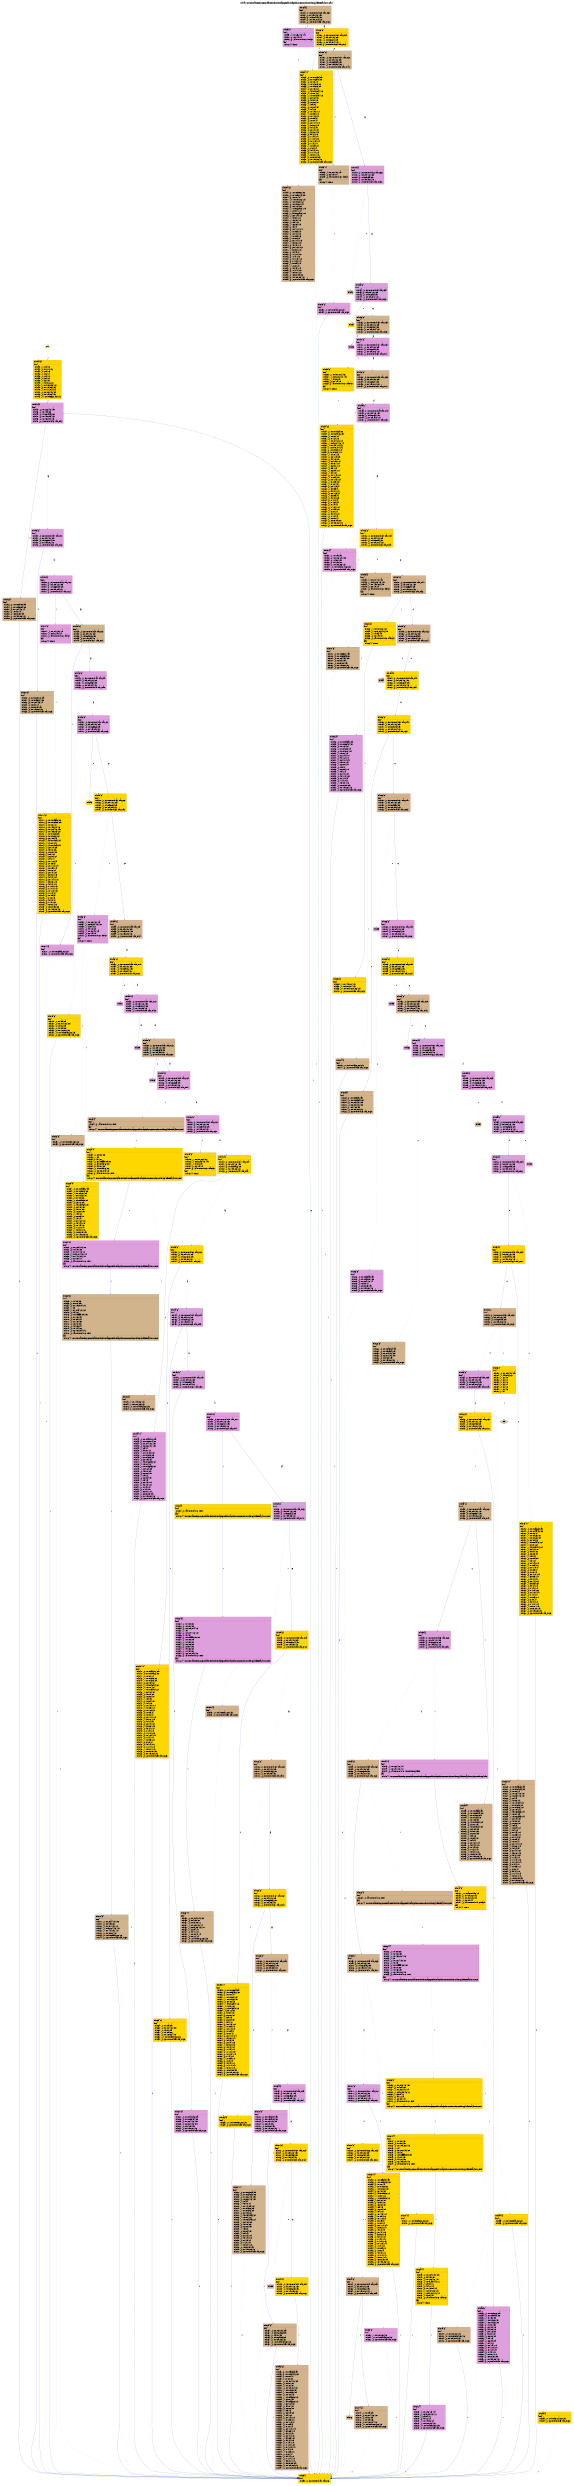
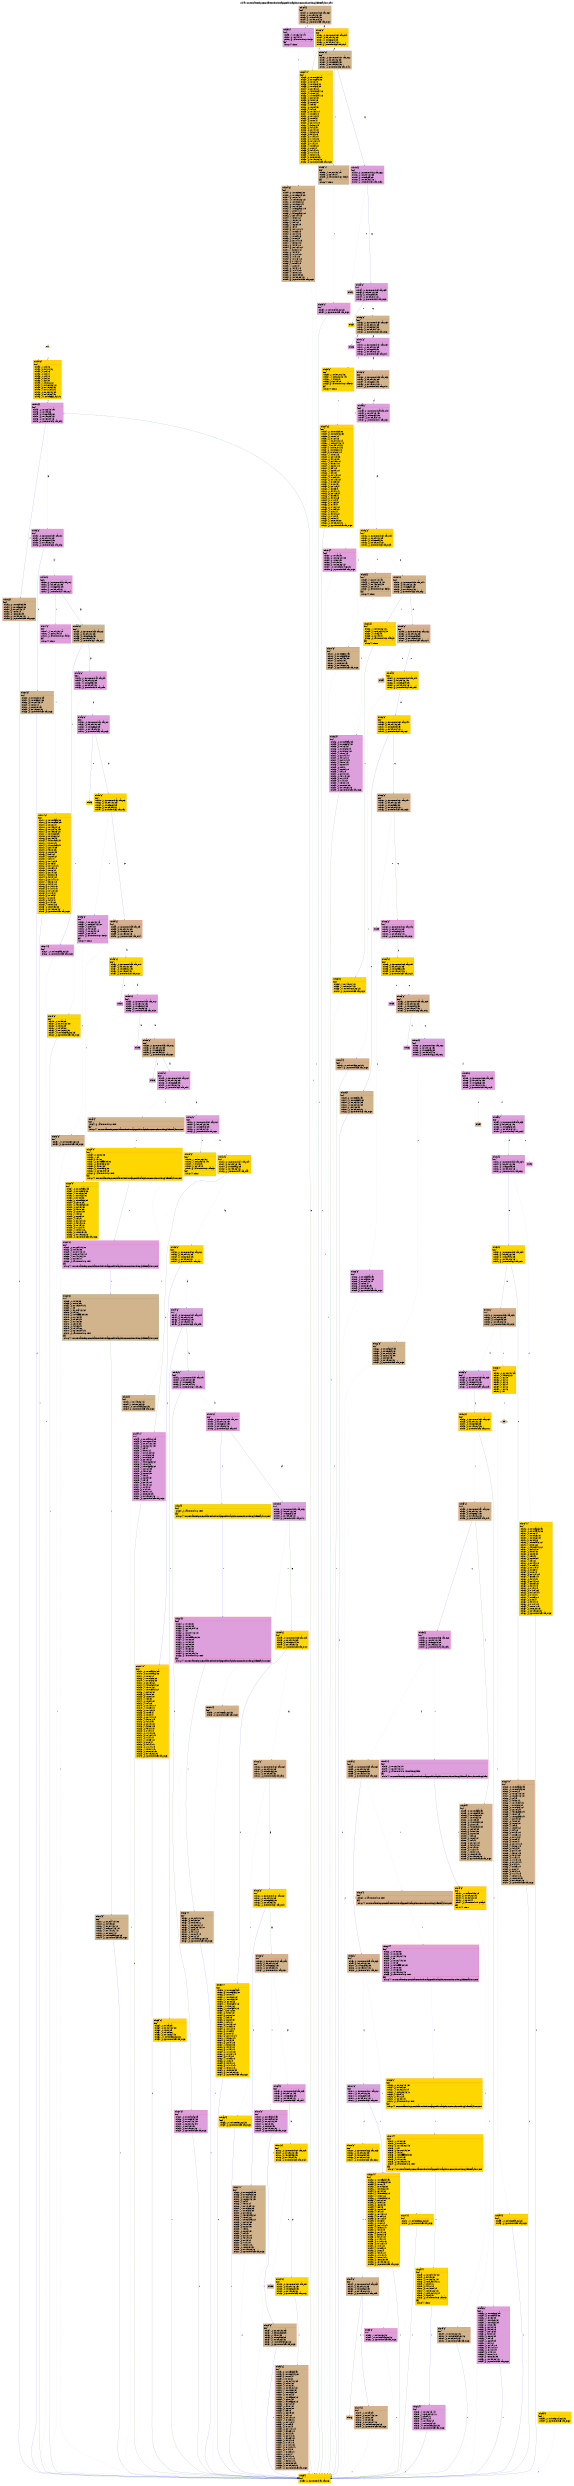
edge "0x40231f [5]" -> "0x401bb2 [28]": reversed
